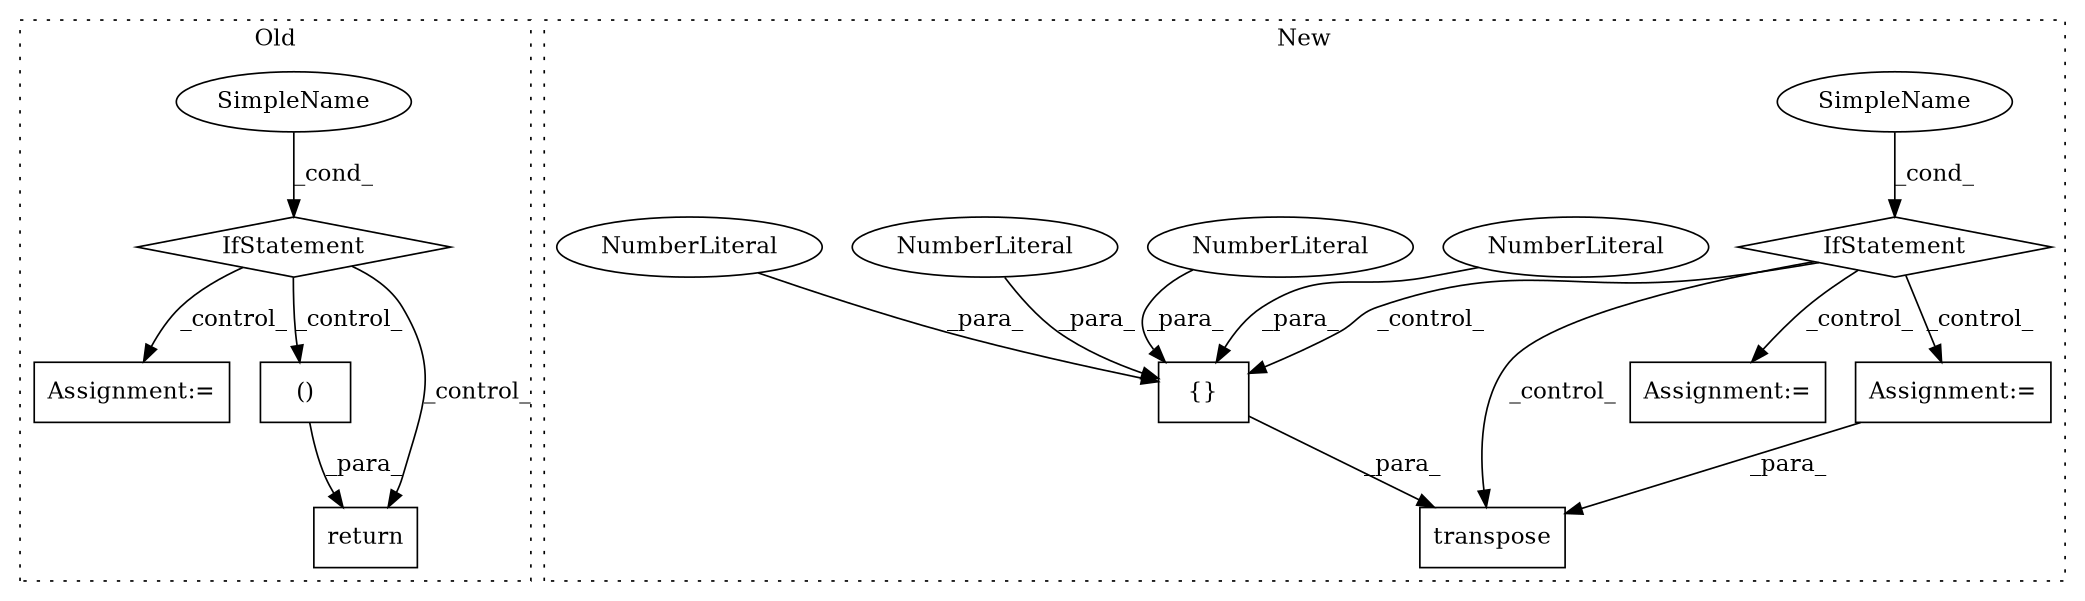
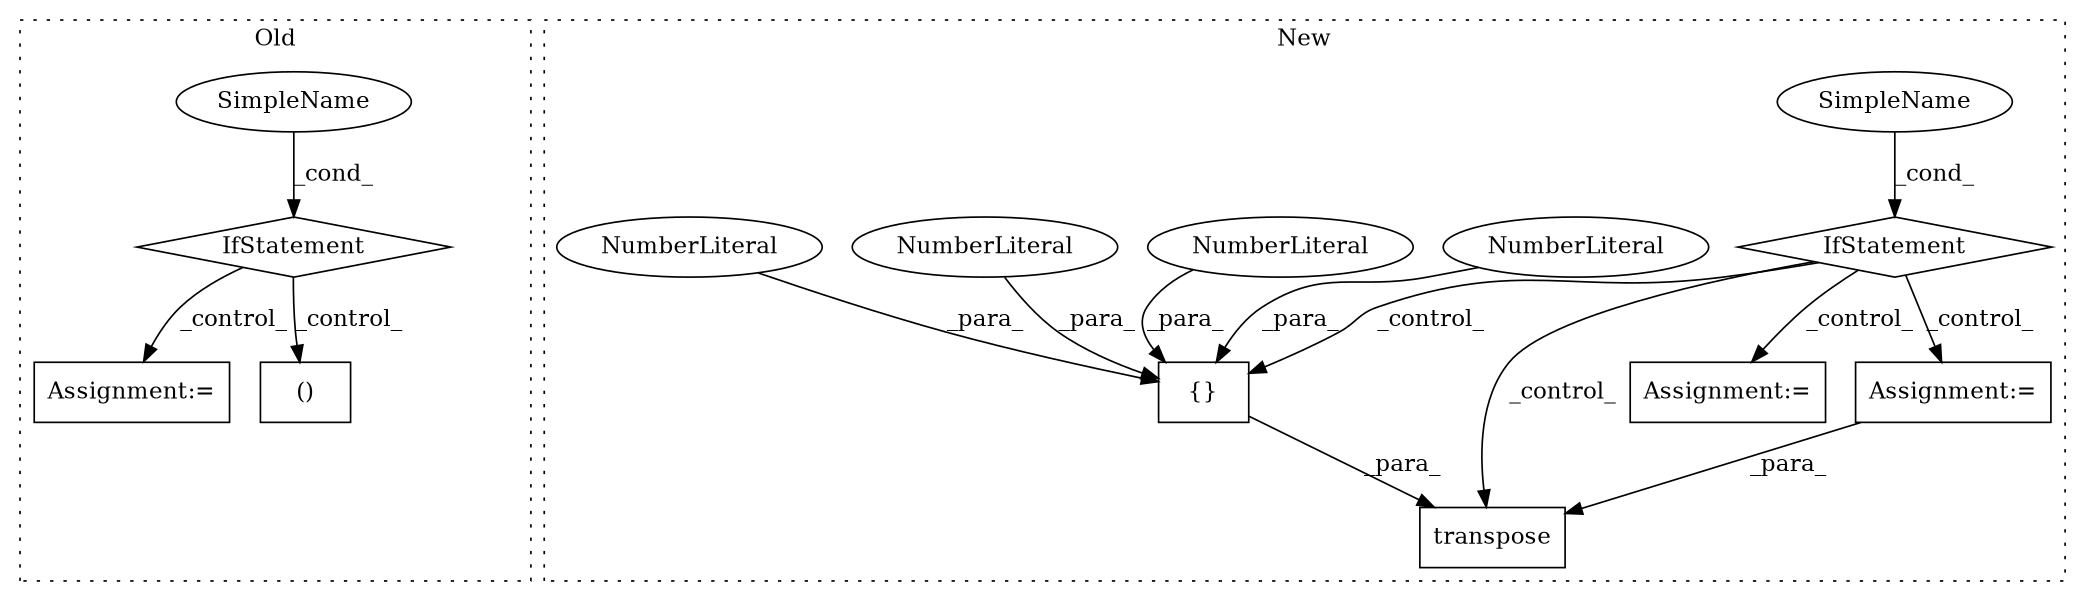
node "return": removed
